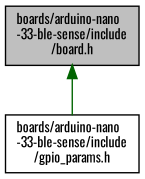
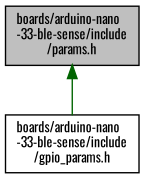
node "boards/arduino-nano -33-ble-sense/include /board.h": label "boards/arduino-nano -33-ble-sense/include /board.h" -> "boards/arduino-nano -33-ble-sense/include /params.h"
